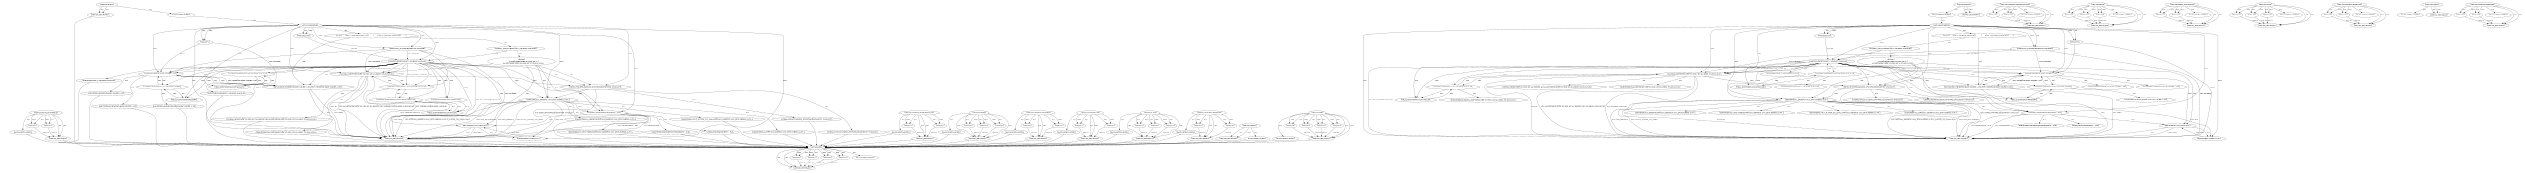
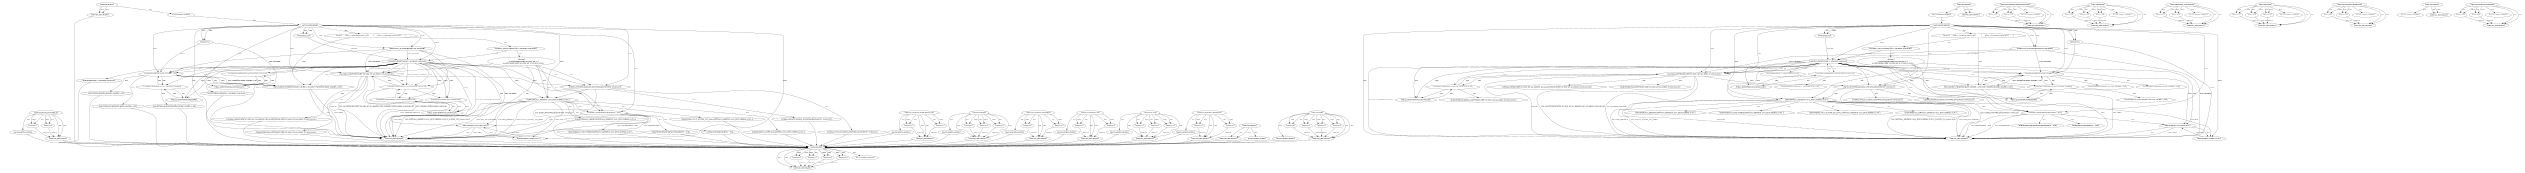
edge "(<operator>.cast,(unsigned long)outHeader->nAllocLen)" -> "(UNKNOWN,unsigned long,unsigned long)": added, label "AST:"
